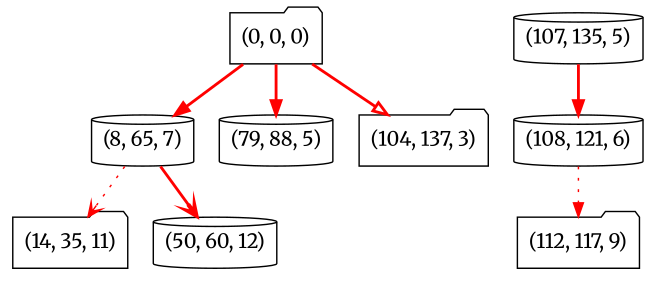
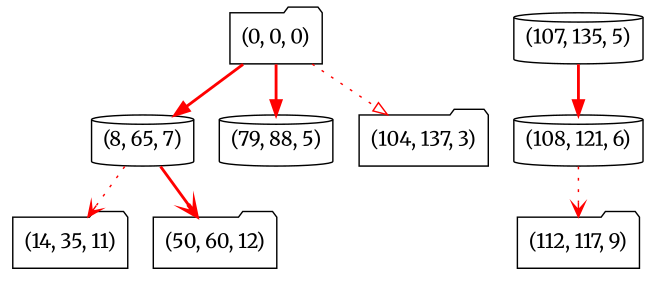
edge "(0, 0, 0)" -> "(104, 137, 3)": style bold -> dotted
edge "(108, 121, 6)" -> "(112, 117, 9)": arrowhead normal -> vee
node "(50, 60, 12)": shape cylinder -> folder
